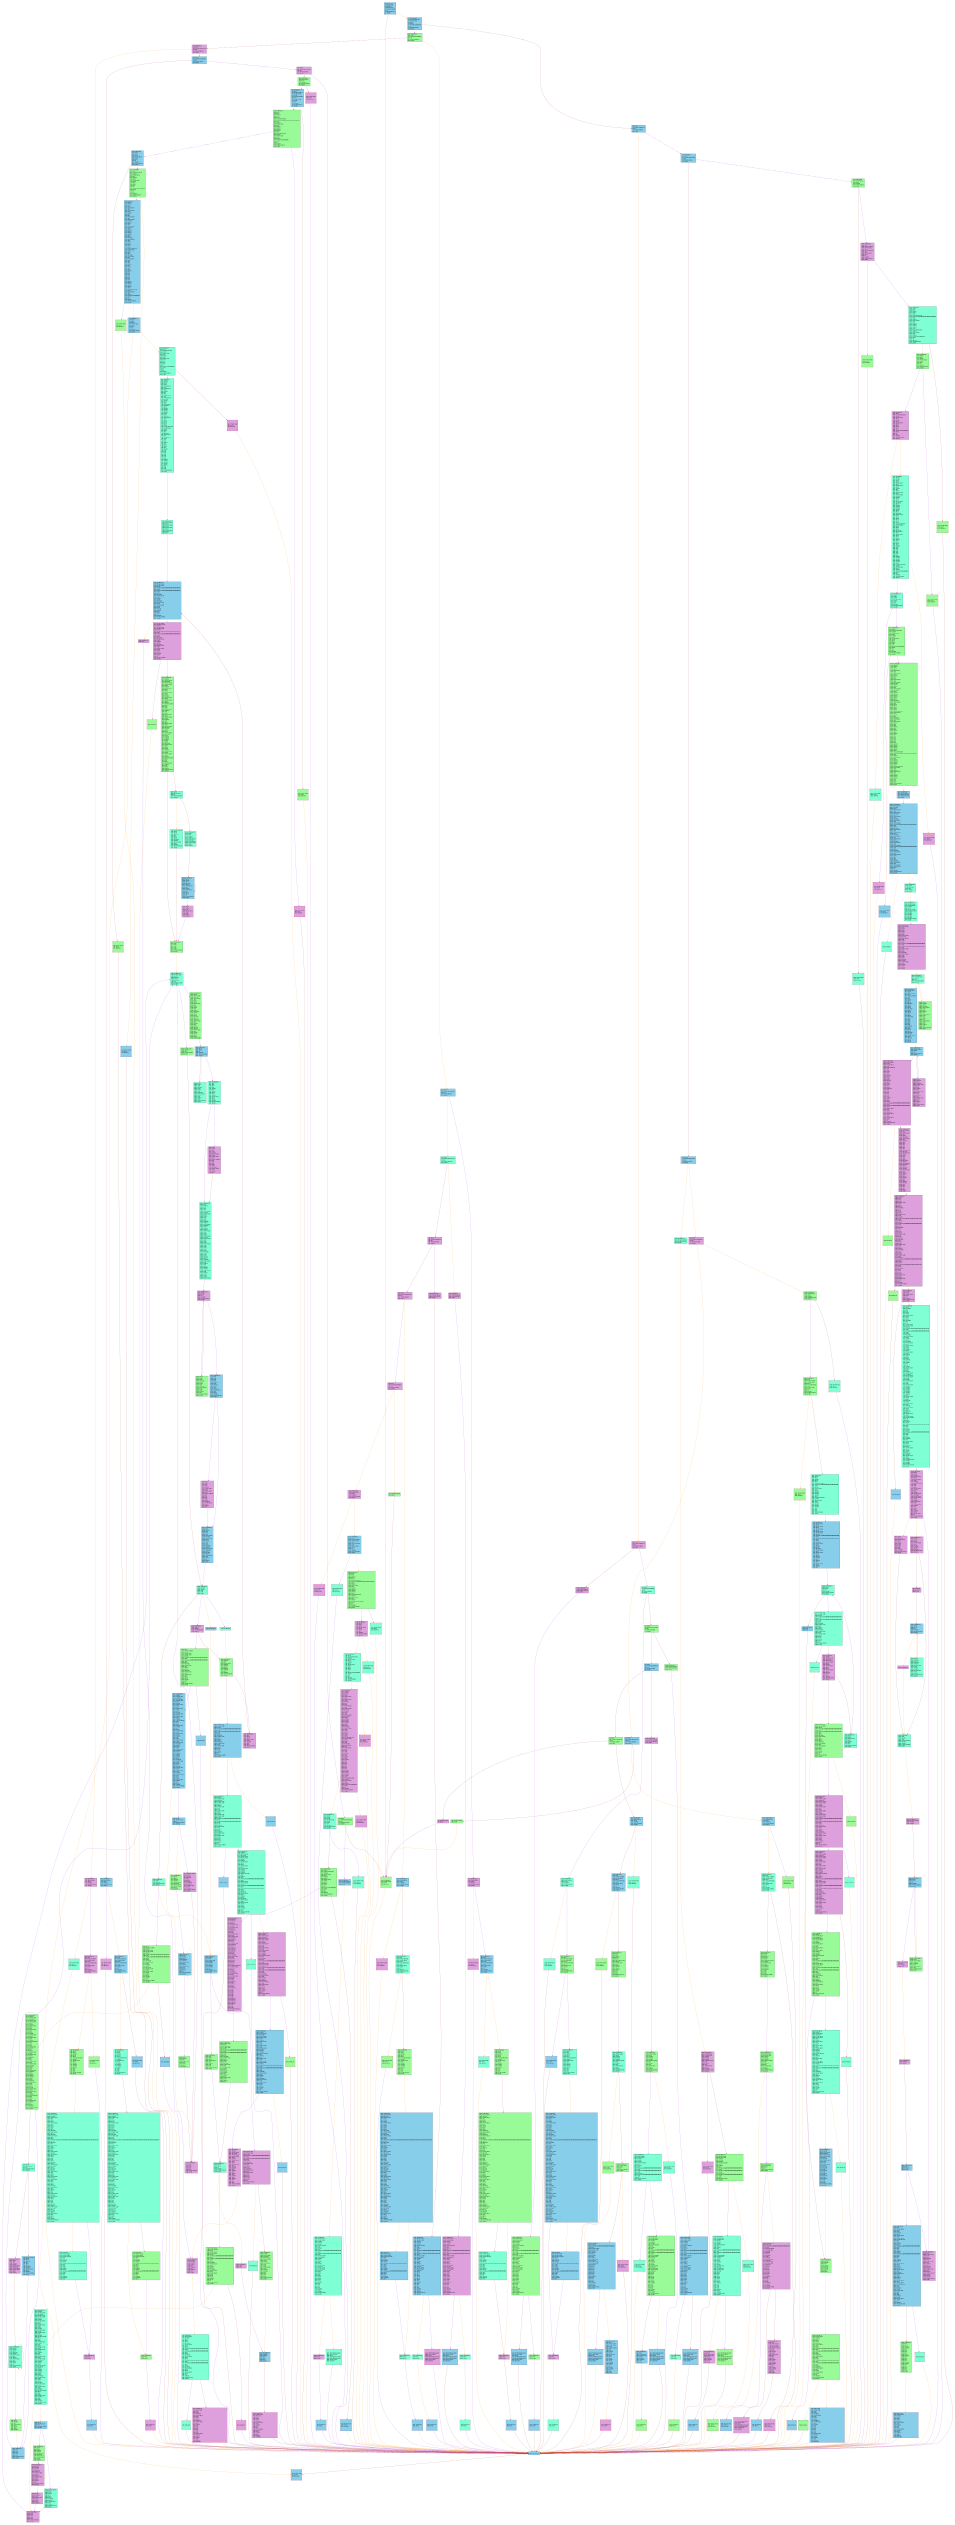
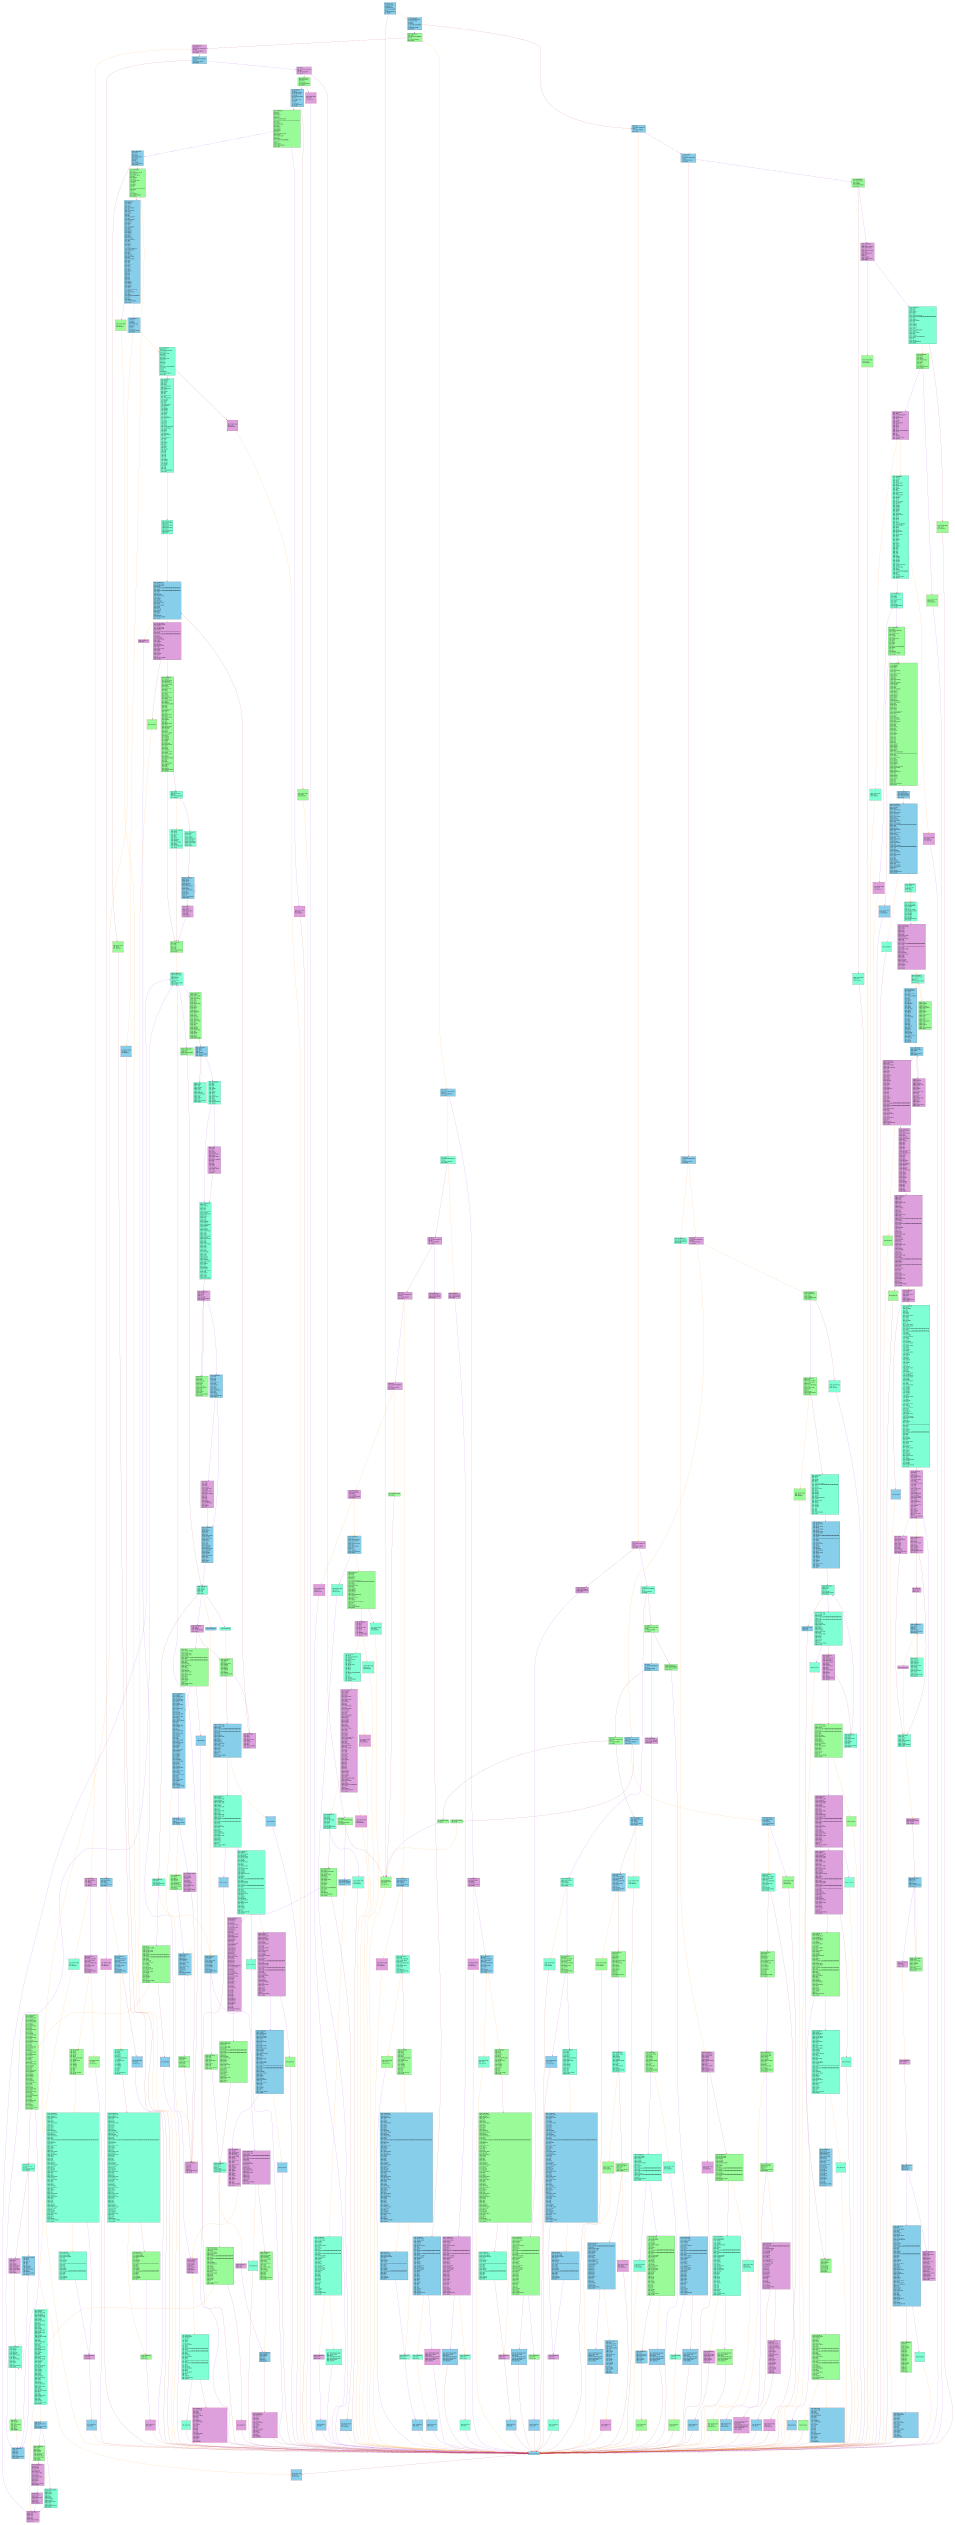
node "96: PUSH2 0x0109 99: JUMP": fillcolor plum -> palegreen
